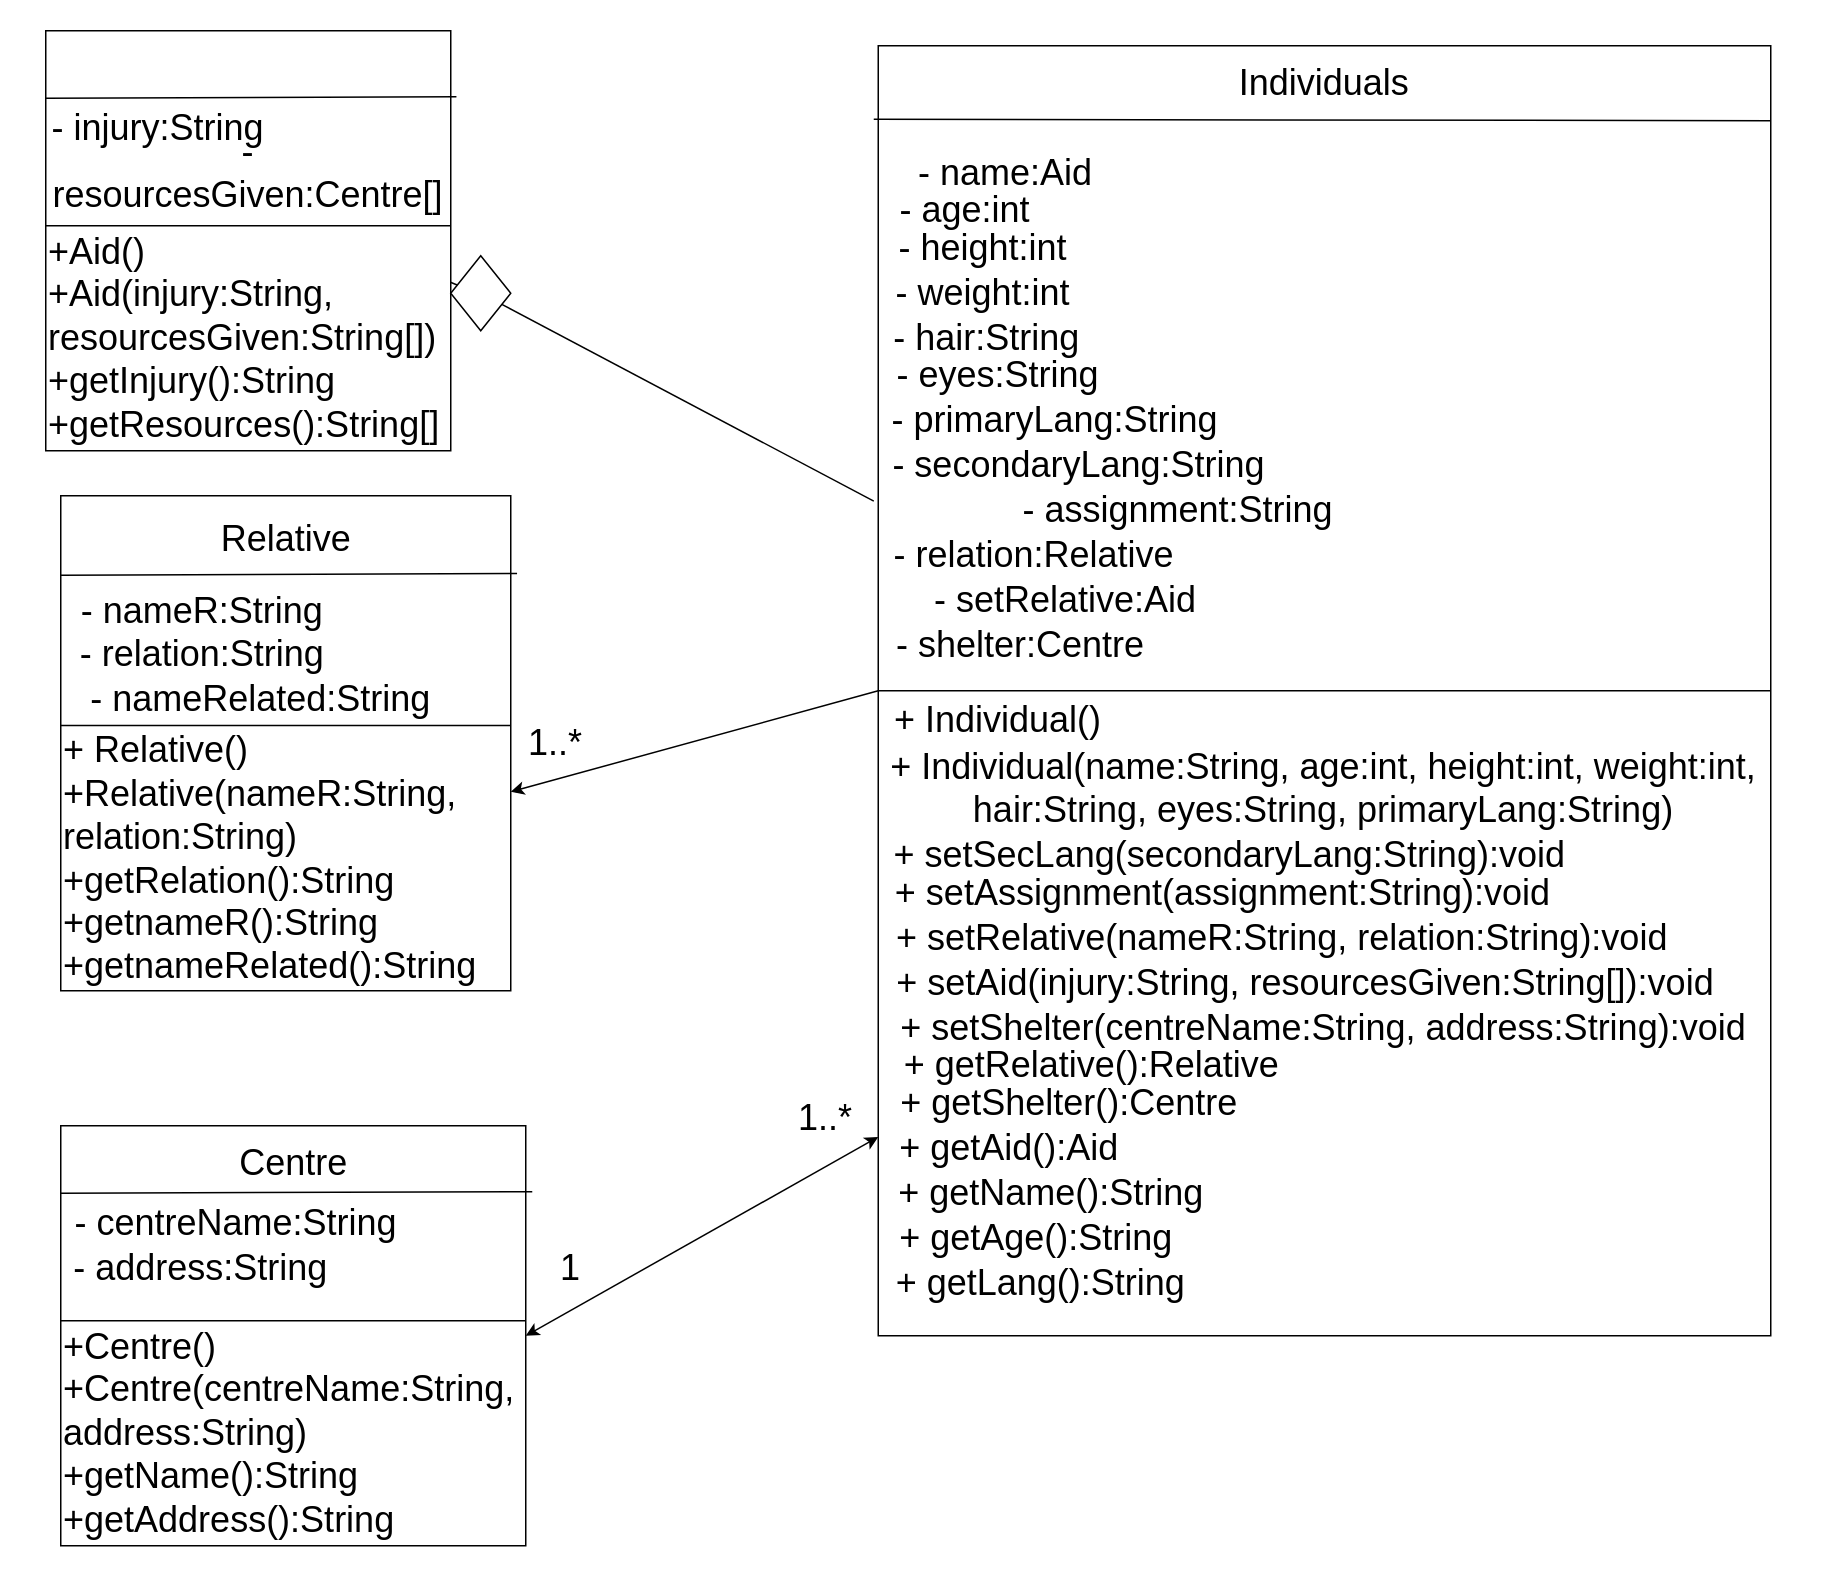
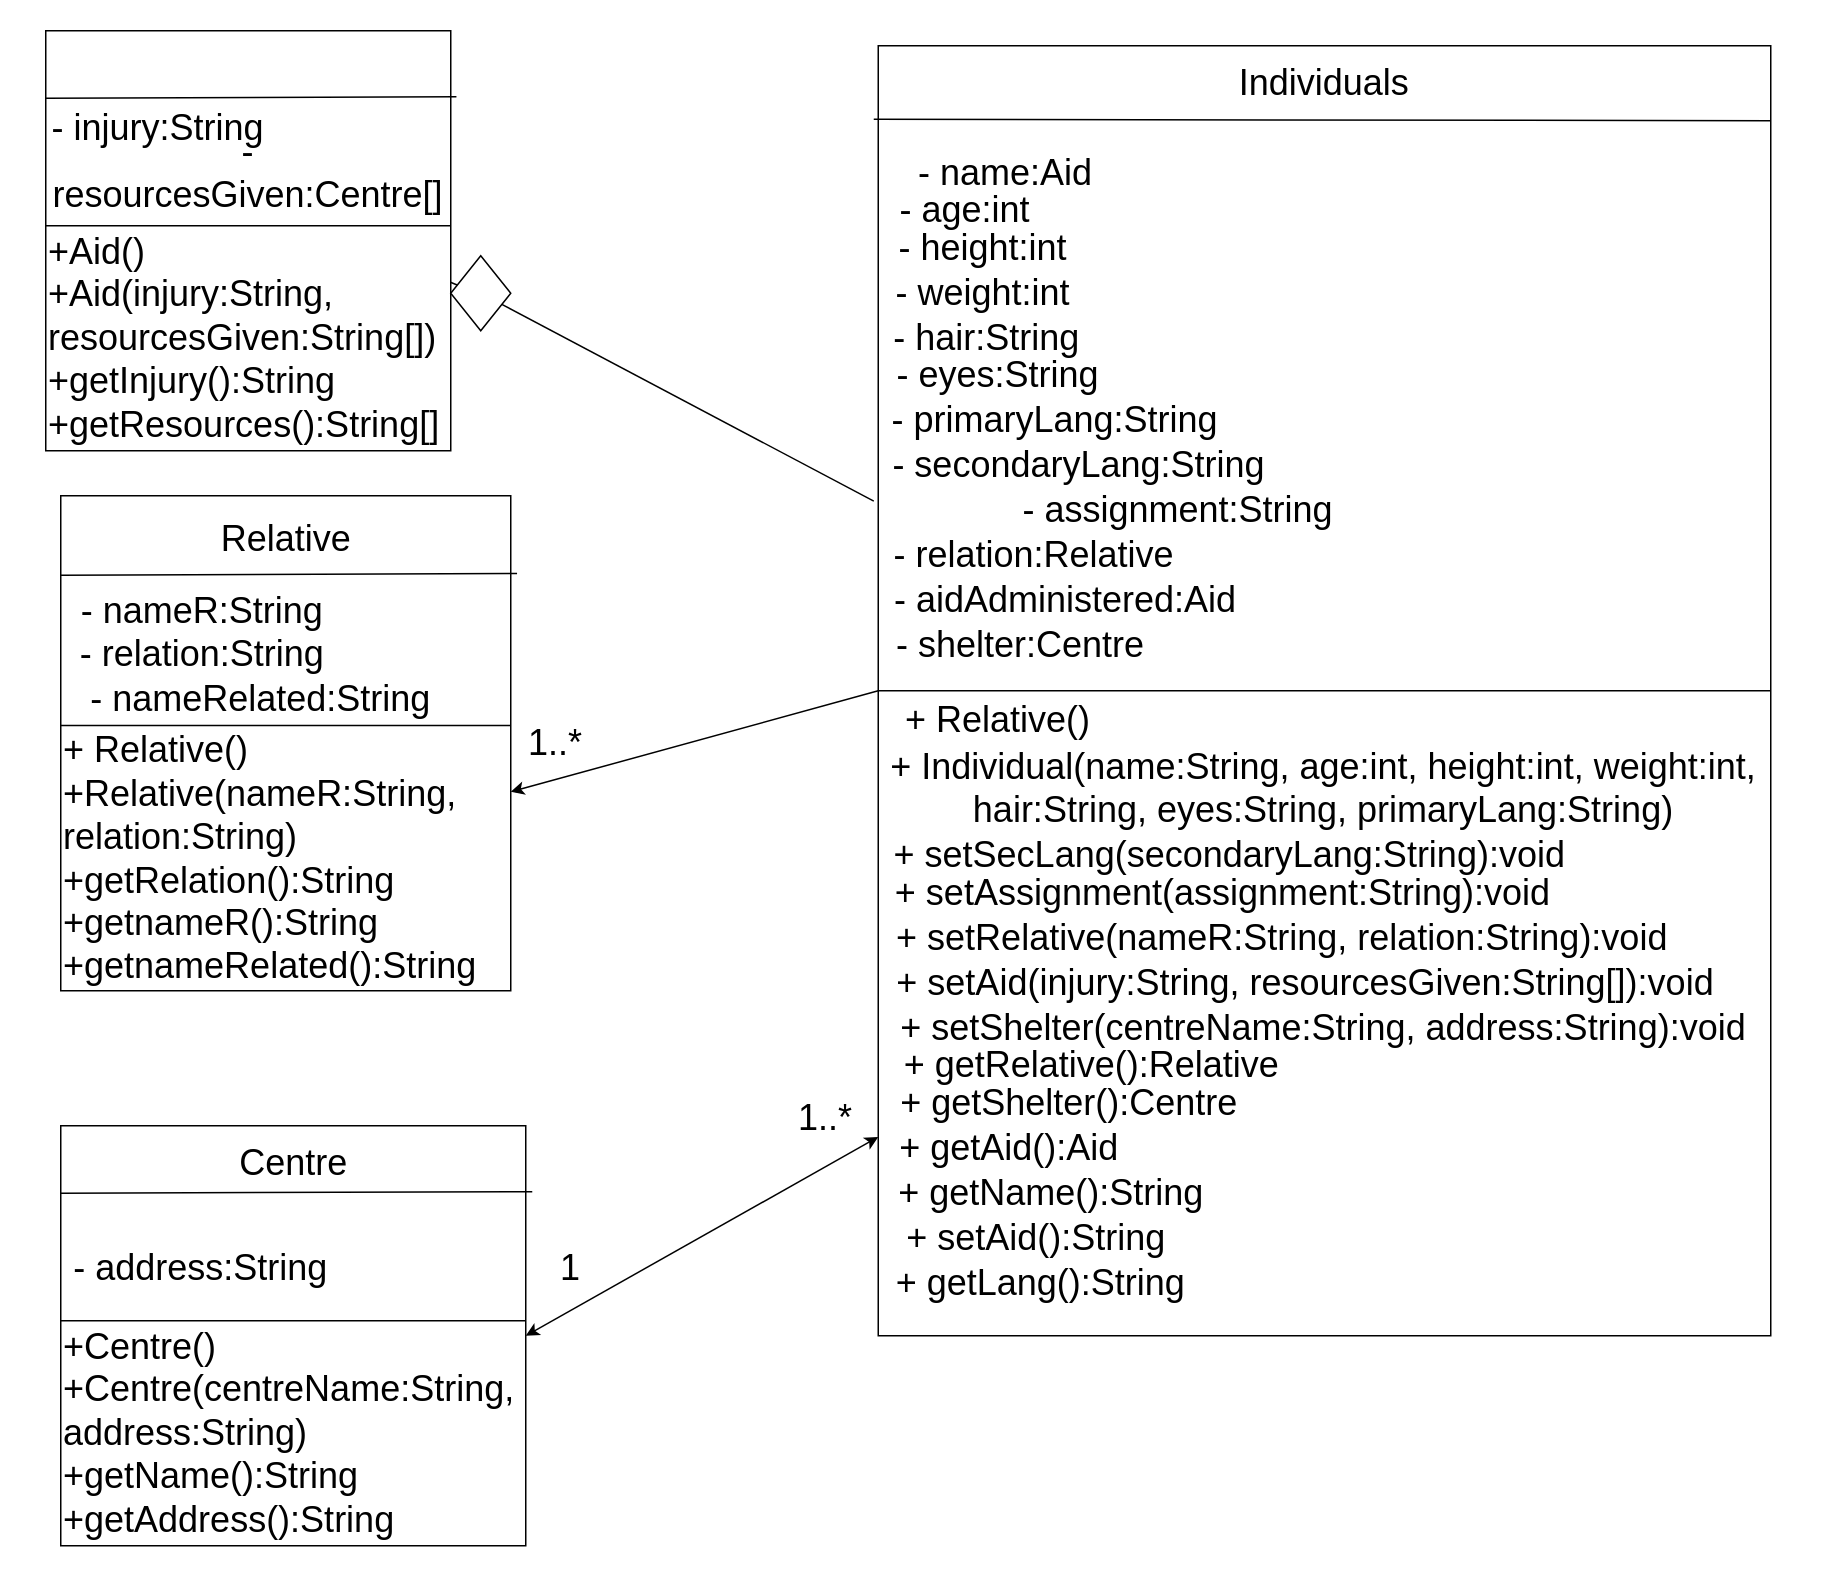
node "- setRelative:Aid": label "- setRelative:Aid" -> "- aidAdministered:Aid"
node "+ Individual()": label "+ Individual()" -> "+ Relative()"
node "- centreName:String": removed
node "+ getAge():String": label "+ getAge():String" -> "+ setAid():String"
